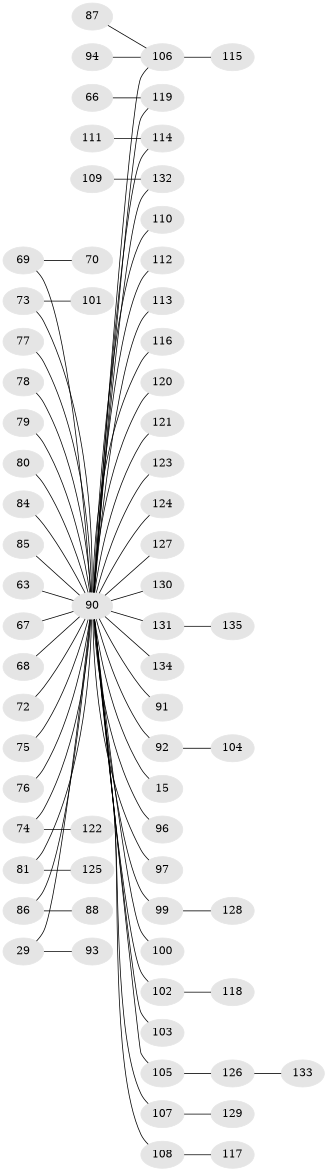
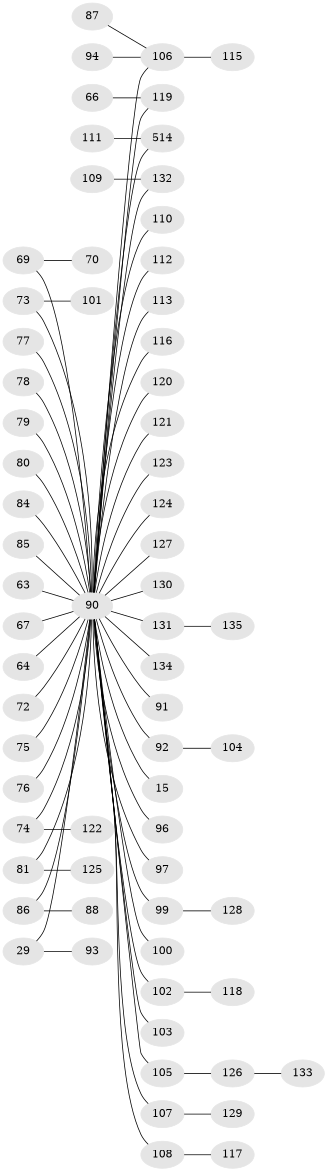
node "114": label "114" -> "514"
node "68": label "68" -> "64"
